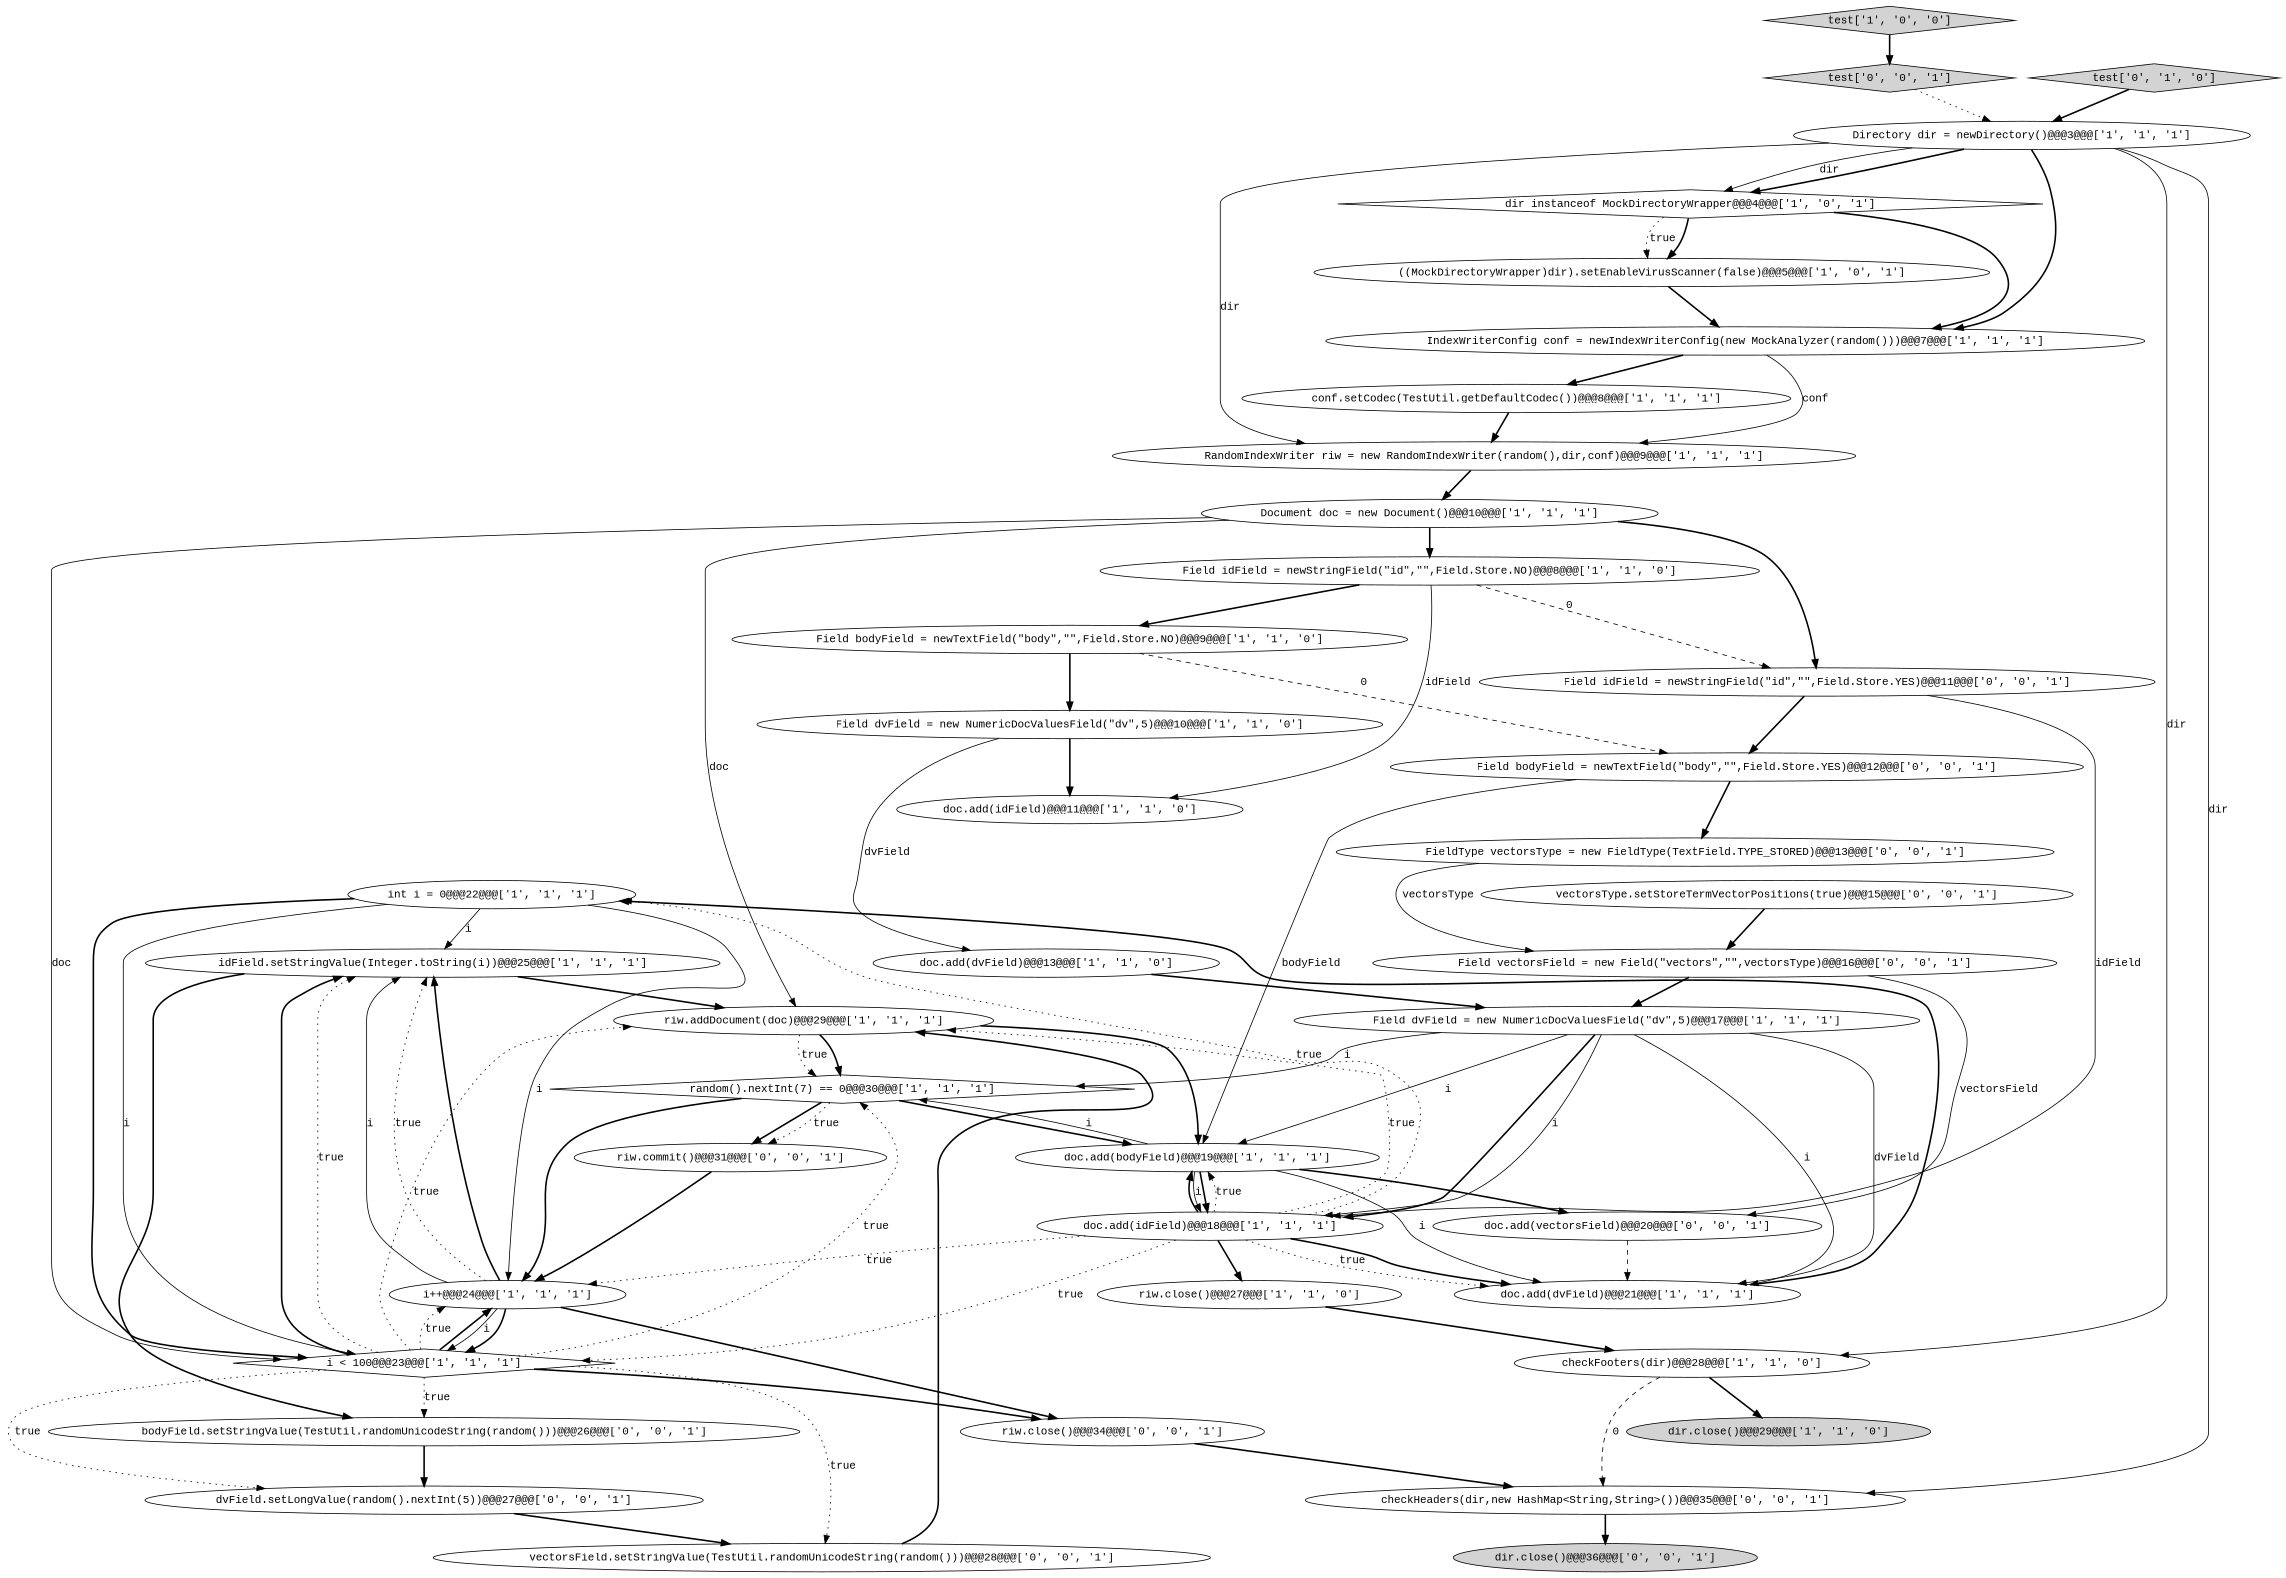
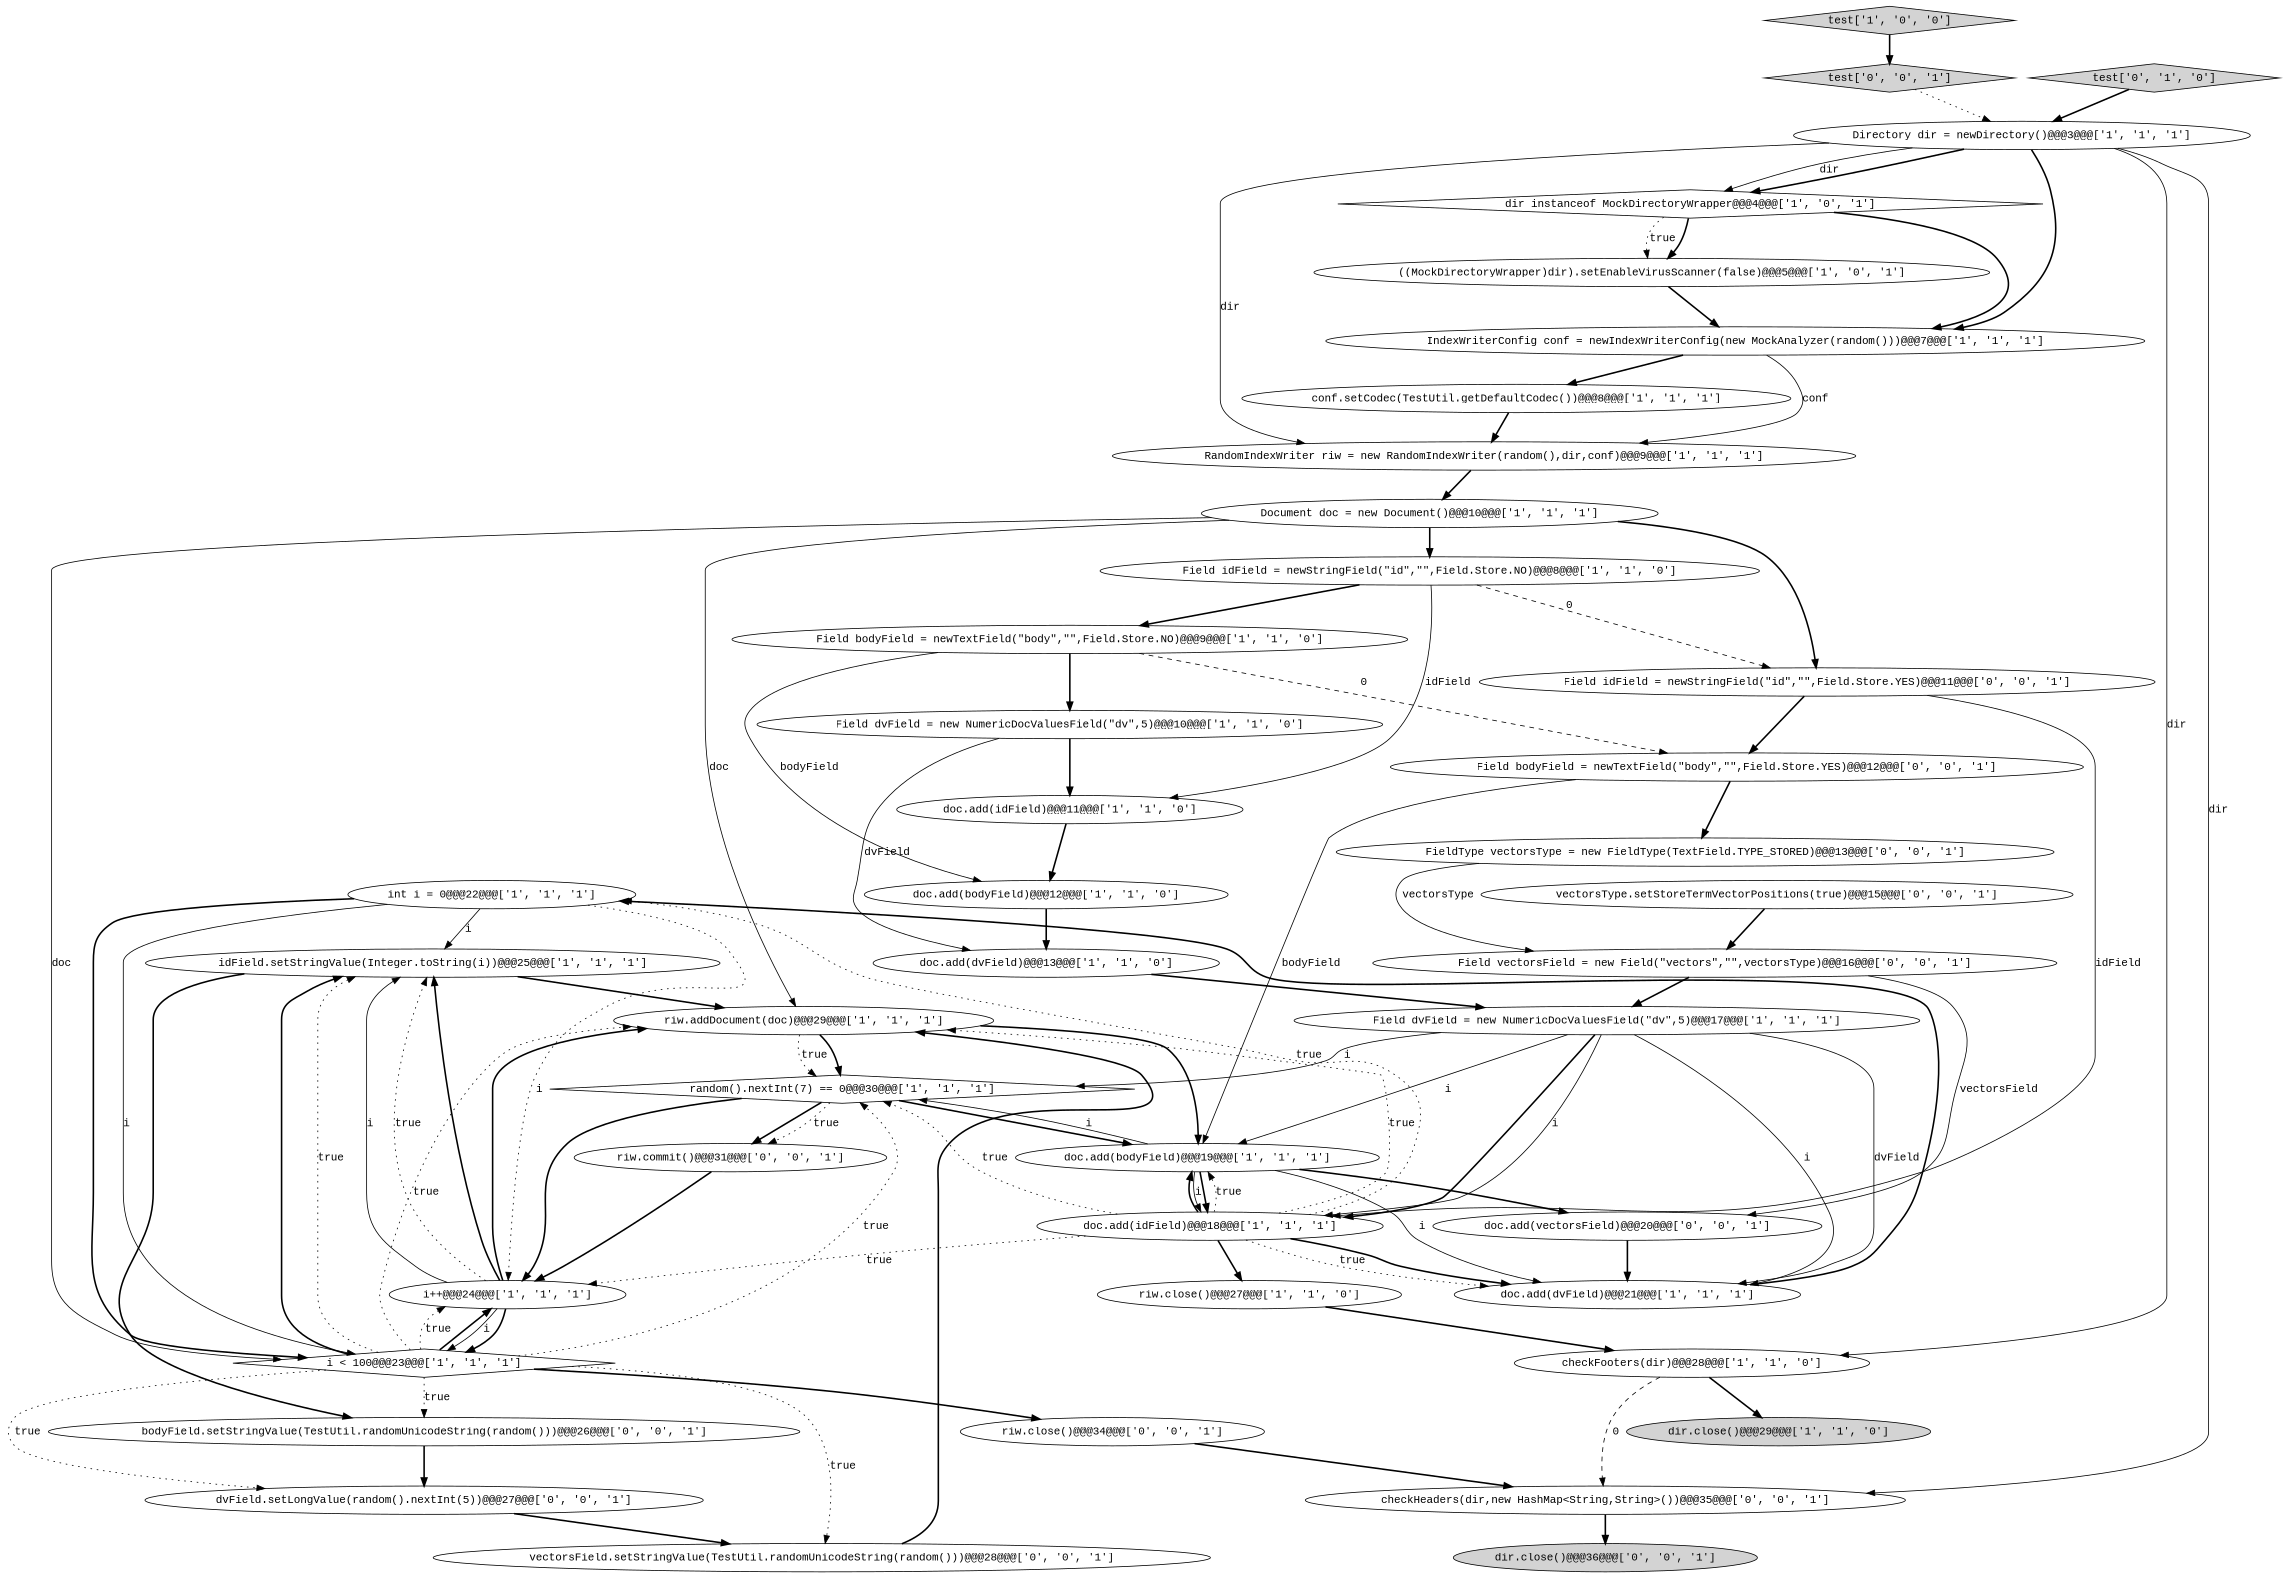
node "doc.add(bodyField)@@@12@@@['1', '1', '0']": added
edge "int i = 0@@@22@@@['1', '1', '1']" -> "i++@@@24@@@['1', '1', '1']": style solid -> dotted
edge "doc.add(vectorsField)@@@20@@@['0', '0', '1']" -> "doc.add(dvField)@@@21@@@['1', '1', '1']": style dashed -> bold
edge "doc.add(idField)@@@18@@@['1', '1', '1']" -> "i < 100@@@23@@@['1', '1', '1']": now "doc.add(idField)@@@18@@@['1', '1', '1']" -> "random().nextInt(7) == 0@@@30@@@['1', '1', '1']"
edge "i++@@@24@@@['1', '1', '1']" -> "riw.close()@@@34@@@['0', '0', '1']": now "i++@@@24@@@['1', '1', '1']" -> "riw.addDocument(doc)@@@29@@@['1', '1', '1']"
